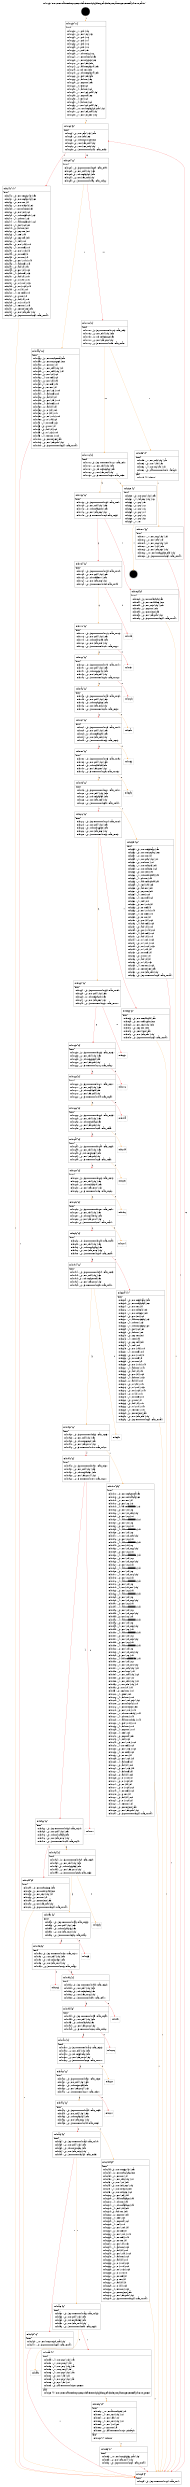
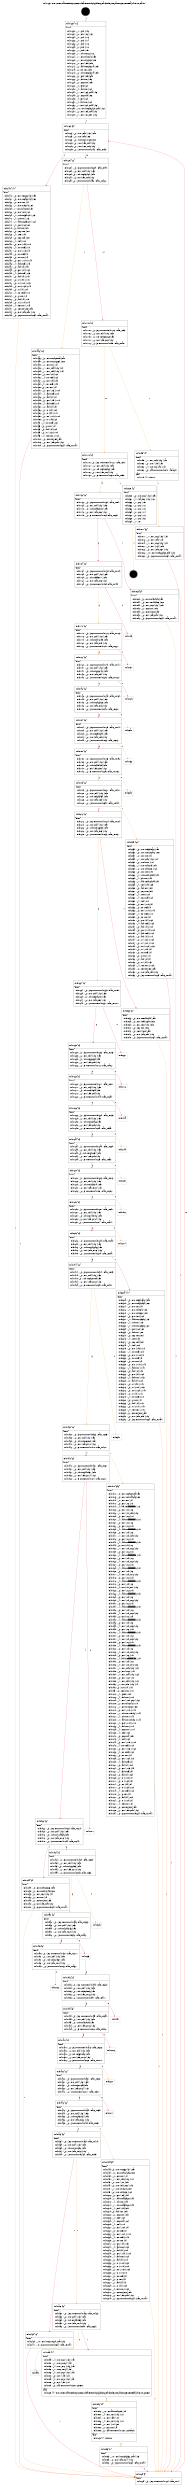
edge "0x4019bc [28]" -> "0x4019d8 [28]": now "0x4025f6" -> "0x4019d8 [28]"
